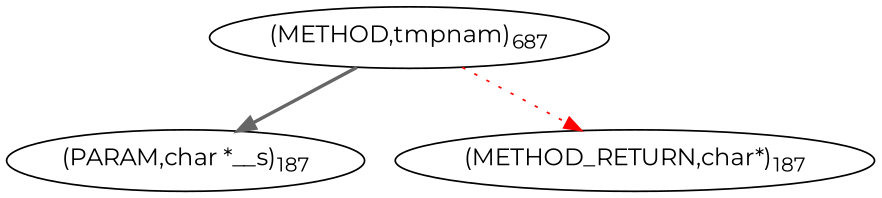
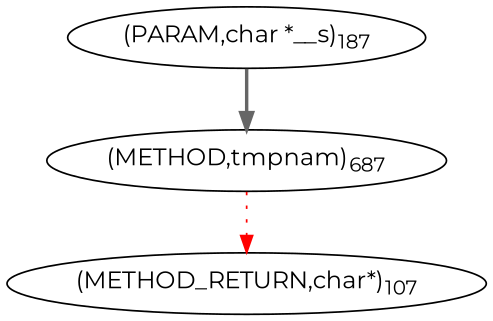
edge "(METHOD,tmpnam)" -> "(PARAM,char *__s)": reversed
node "(METHOD_RETURN,char*)": text "187" -> "107"
